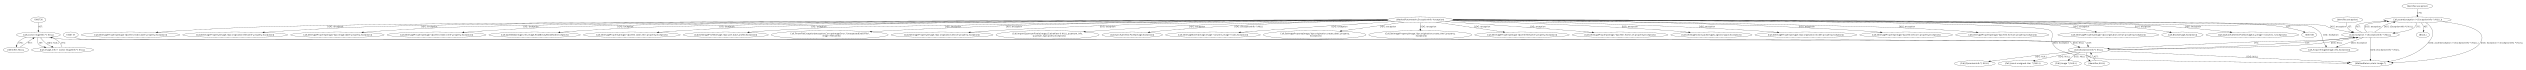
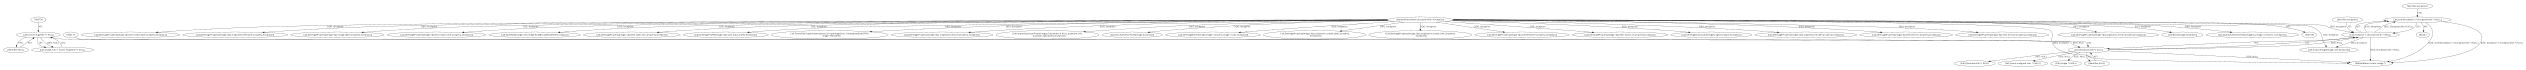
edge "(MethodParameterIn,ExceptionInfo *exception)" -> "(Call,SyncAuthenticPixels(image,exception))": label "DDG: (ExceptionInfo *) NULL" -> "DDG: exception"
